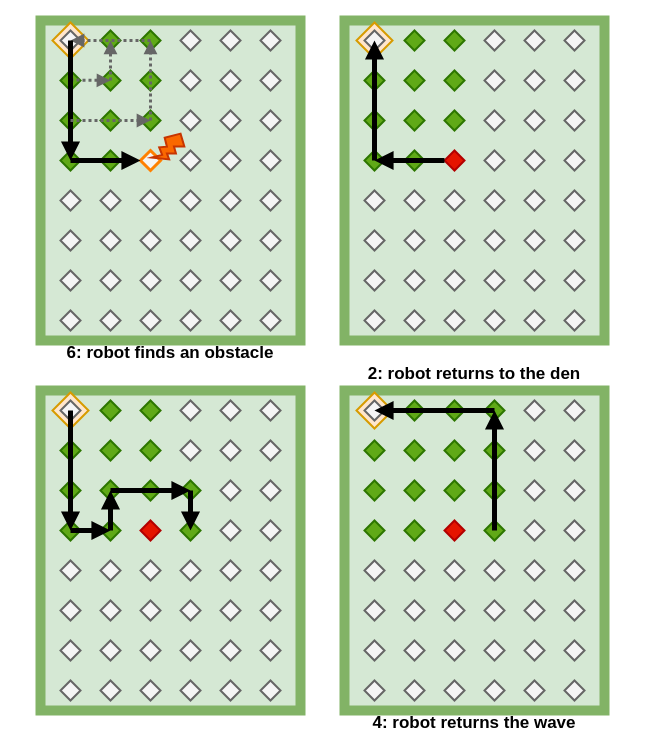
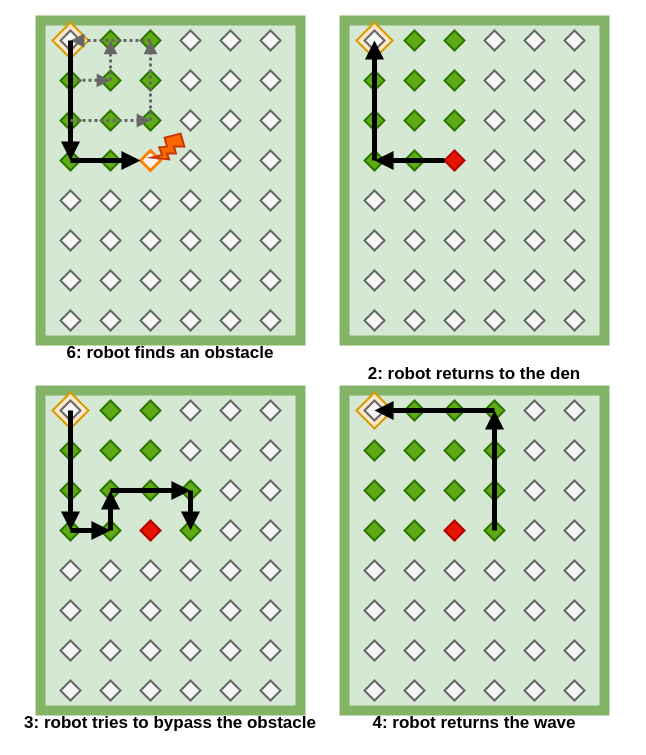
node "3: robot tries to bypass the obstacle": added
